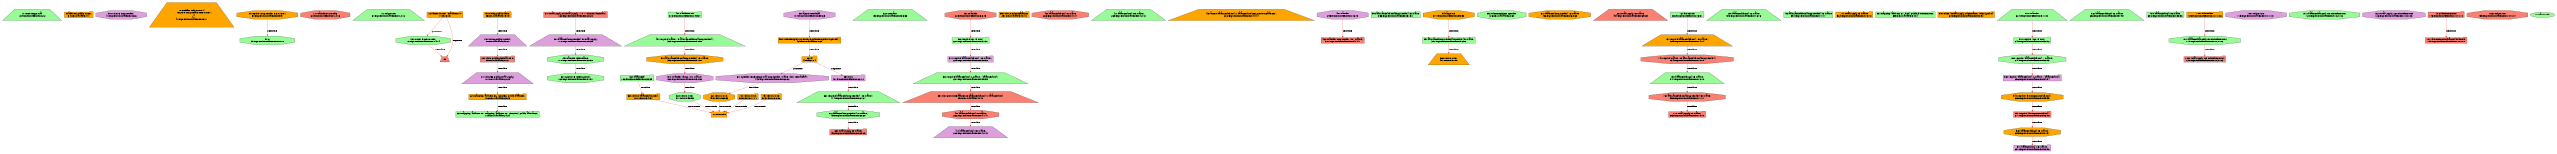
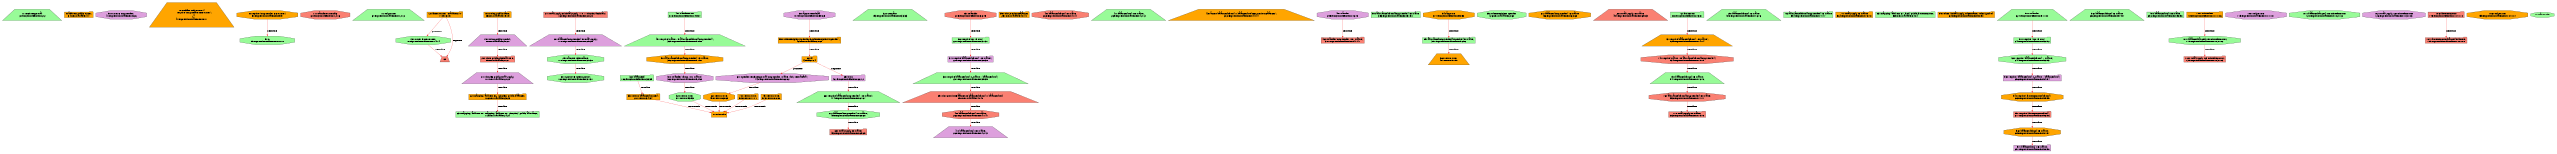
node "106_ onlyOwner 755-expression_statement-107-107": fillcolor salmon -> orange
